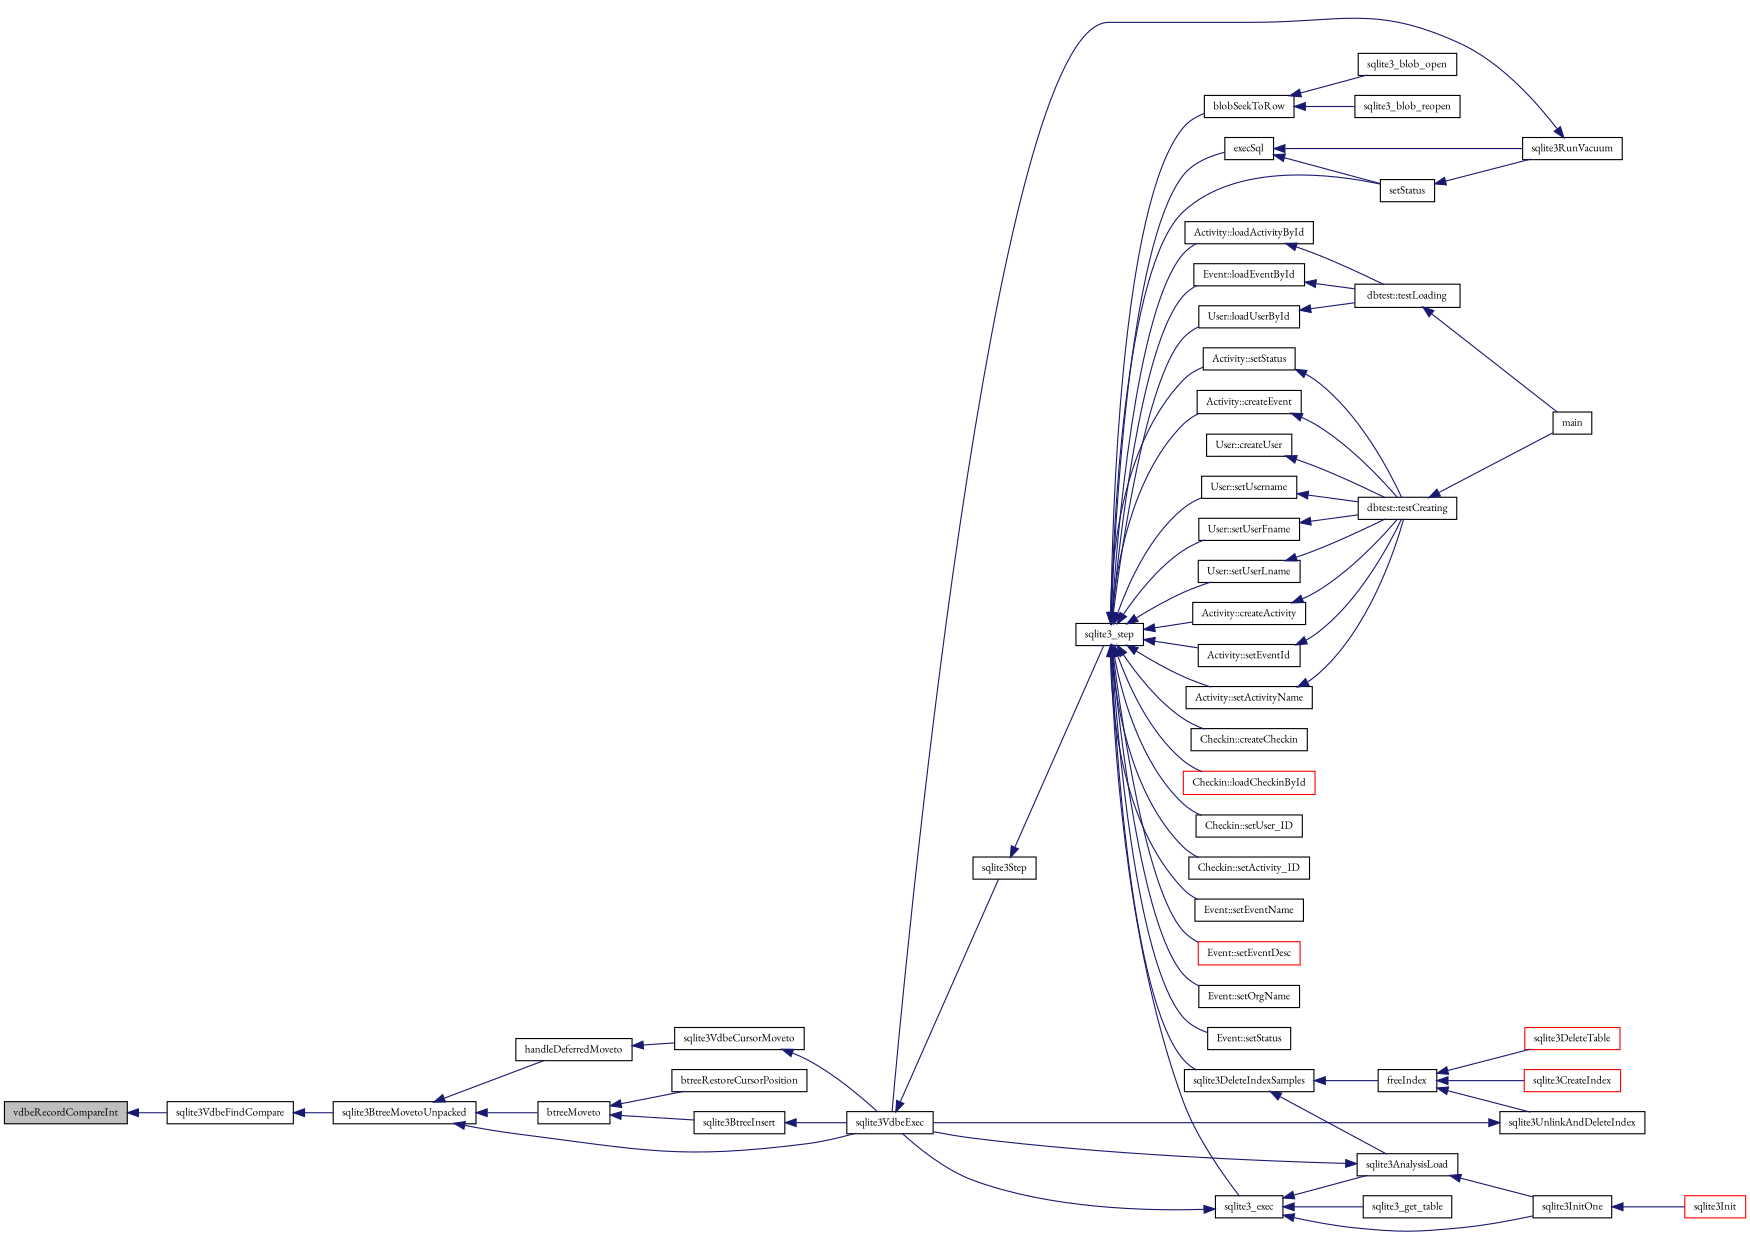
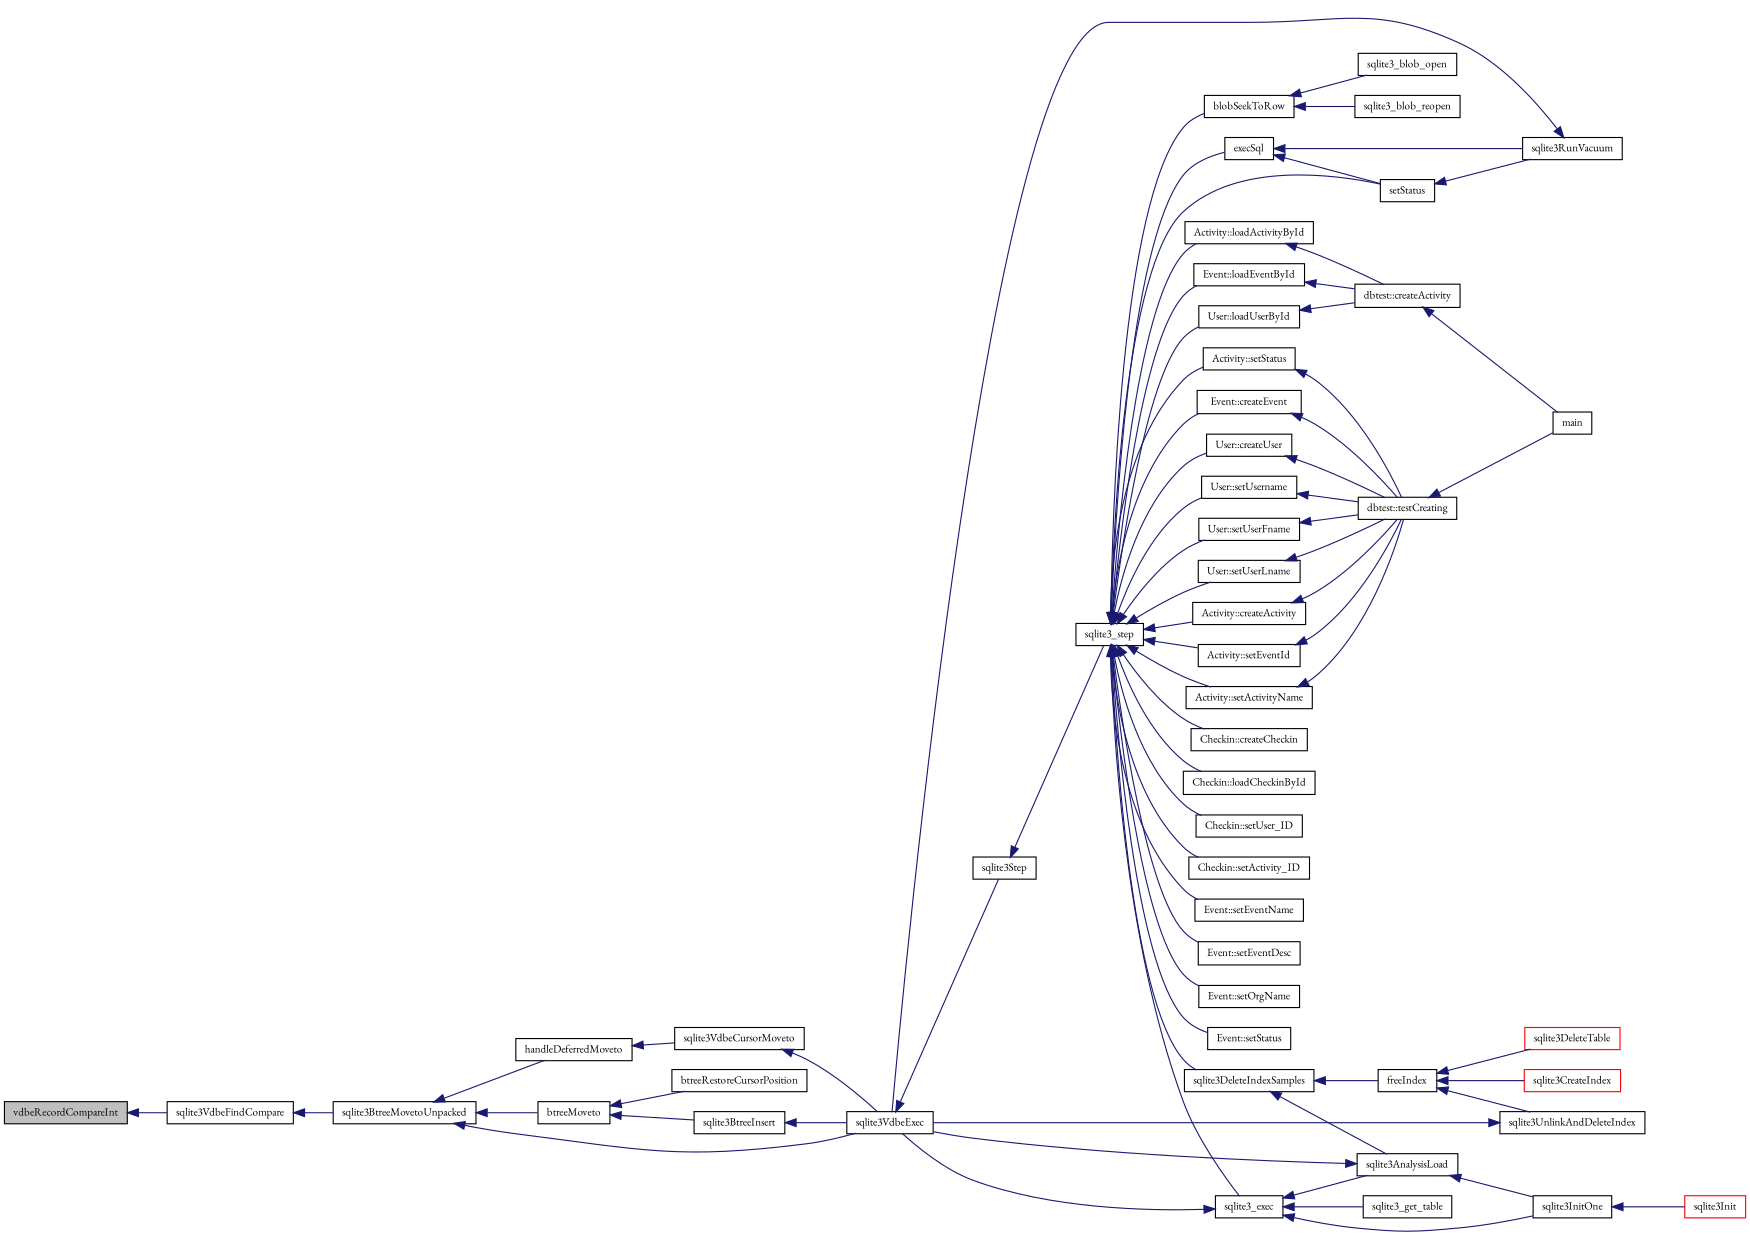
node "dbtest::testLoading": label "dbtest::testLoading" -> "dbtest::createActivity"
node "Activity::createEvent": label "Activity::createEvent" -> "Event::createEvent"
edge "User::createUser" -> "sqlite3_step": added
node "Checkin::loadCheckinById": color red -> black
node "Event::setEventDesc": color red -> black
